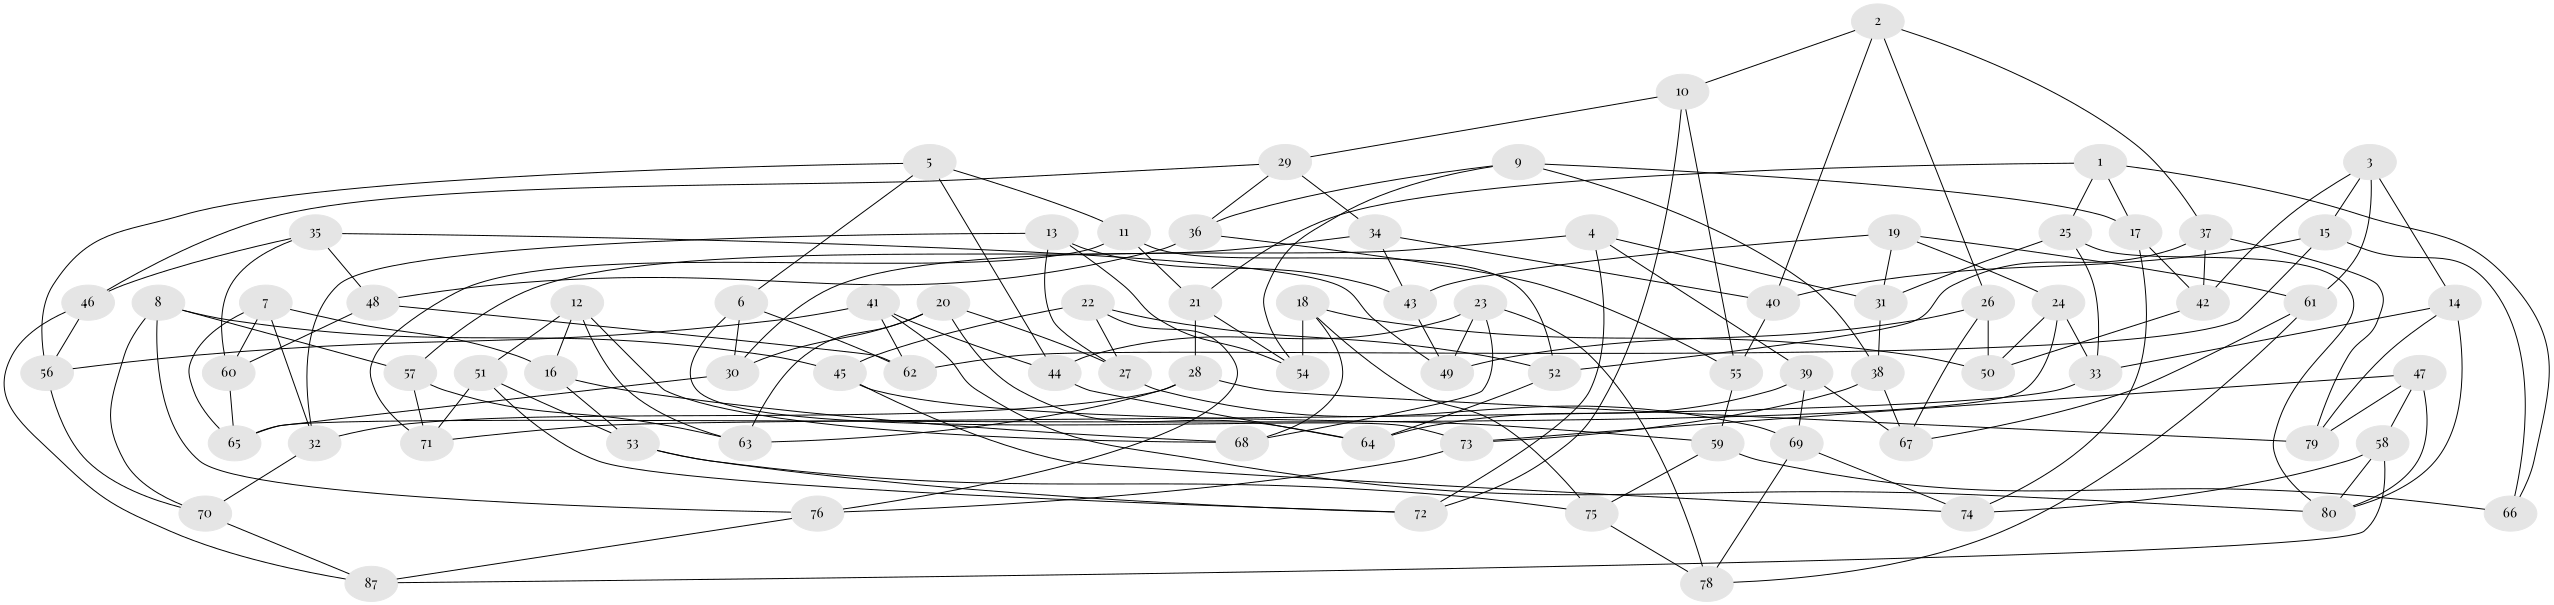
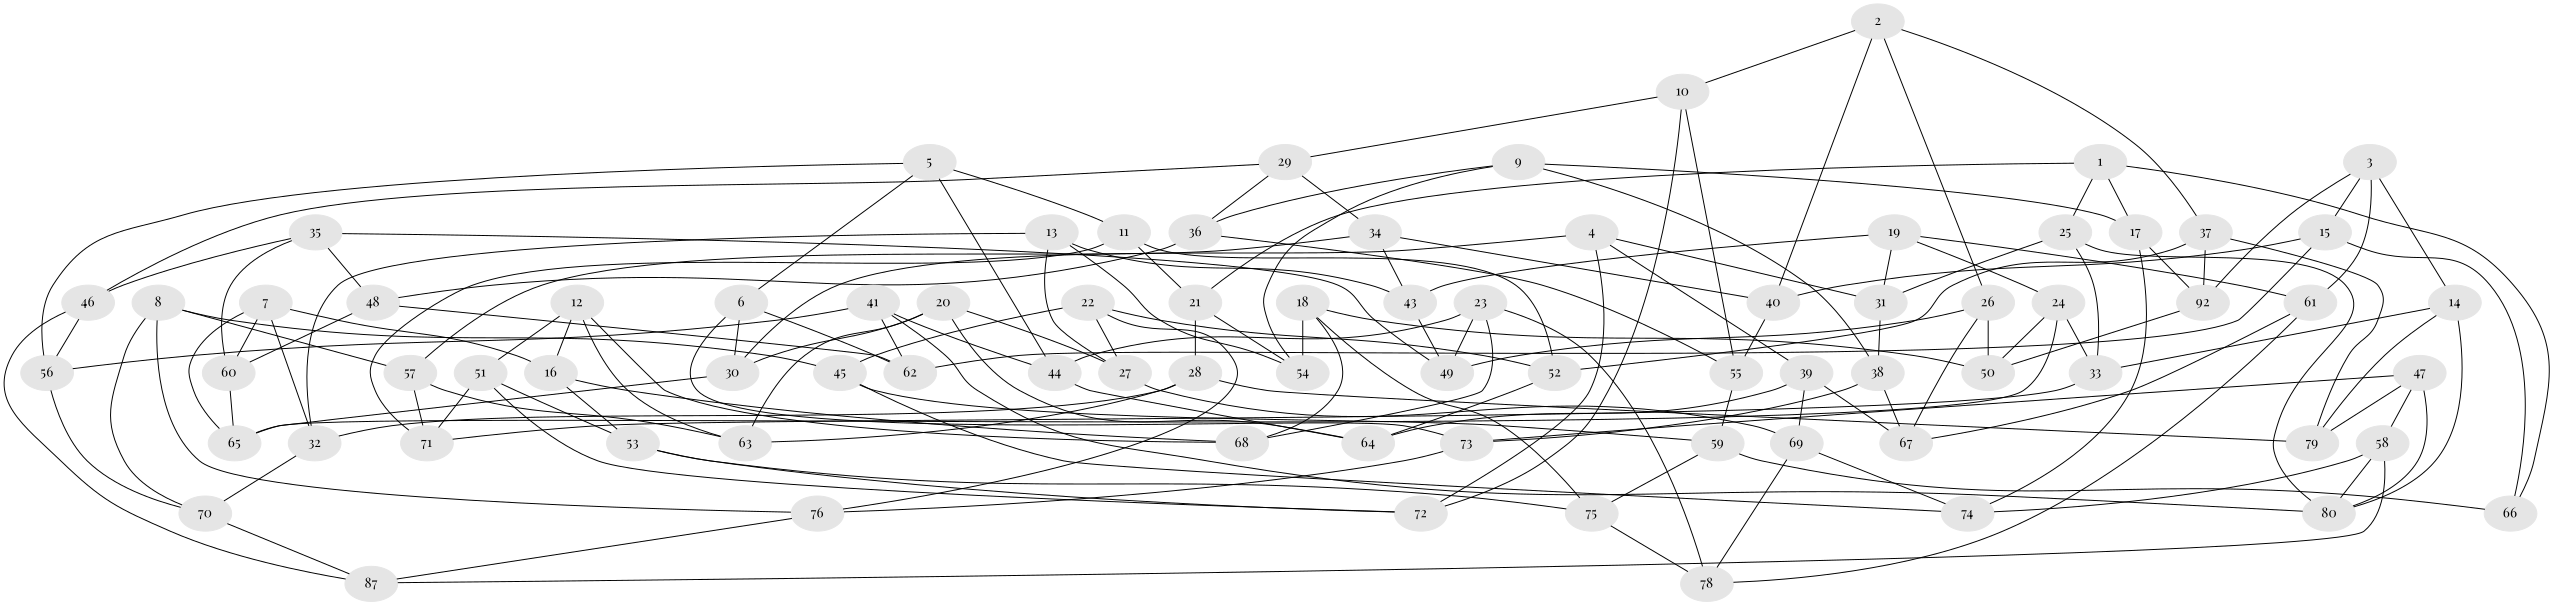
node "42": label "42" -> "92"
